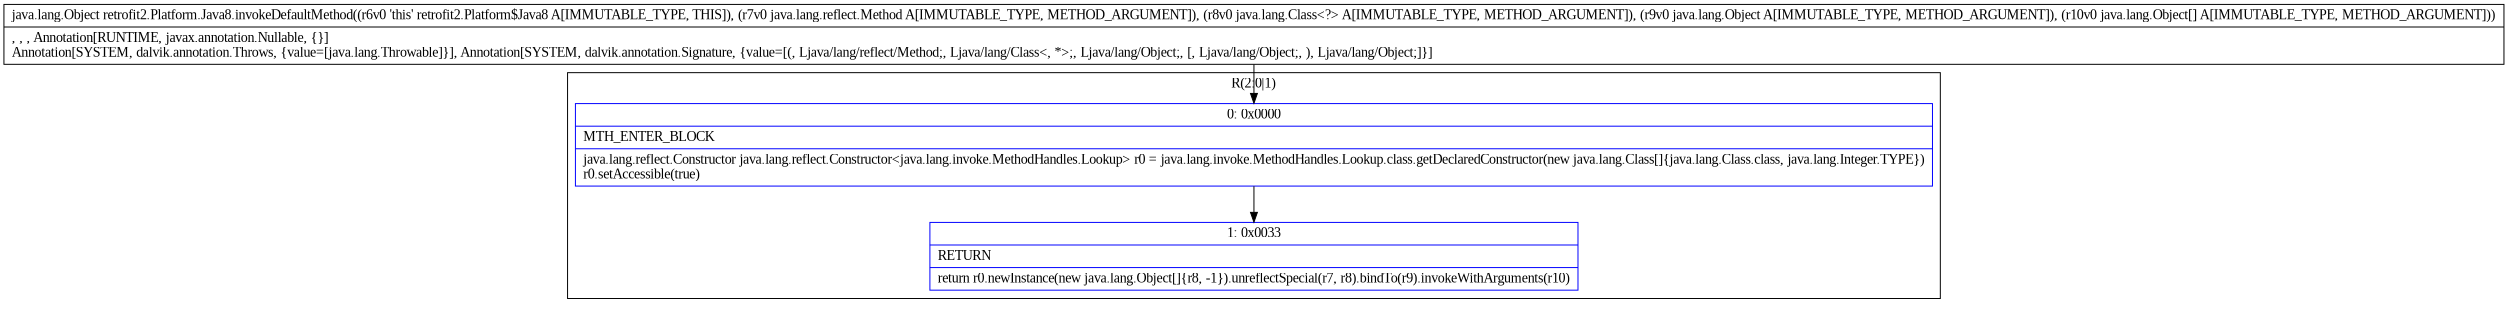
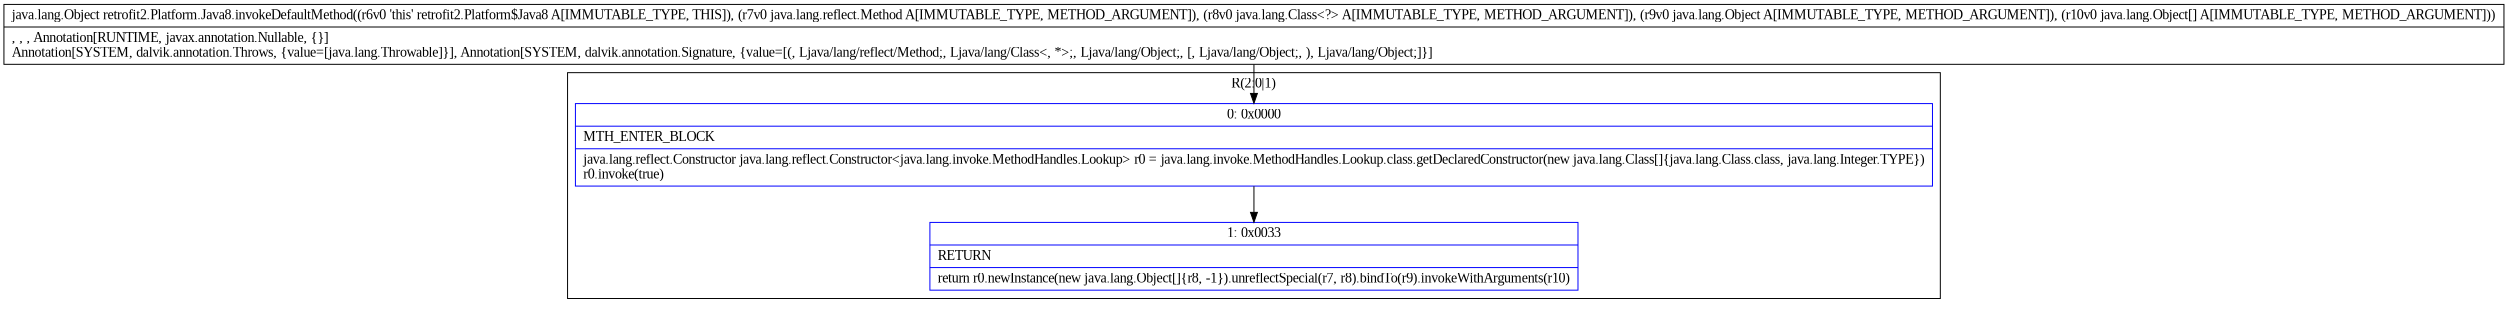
node "0: 0x0000": text "r0.setAccessible(true)" -> "r0.invoke(true)"
